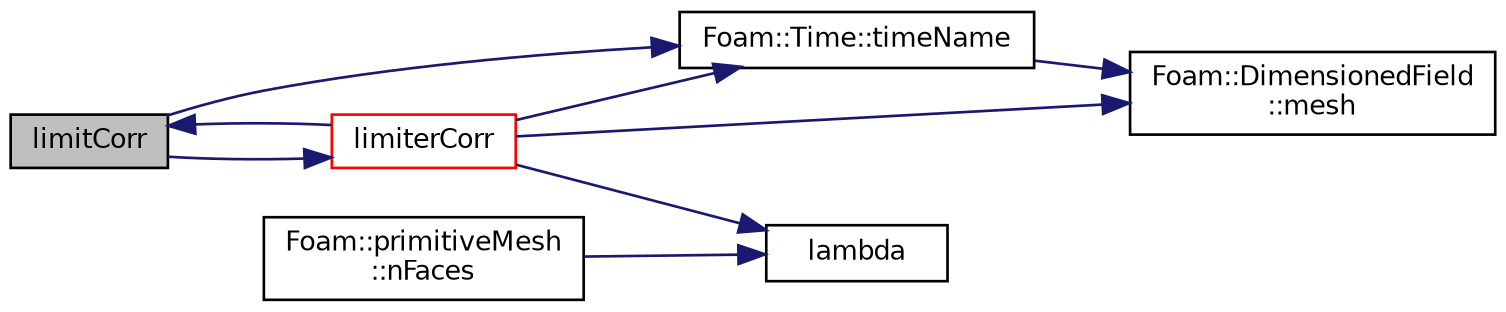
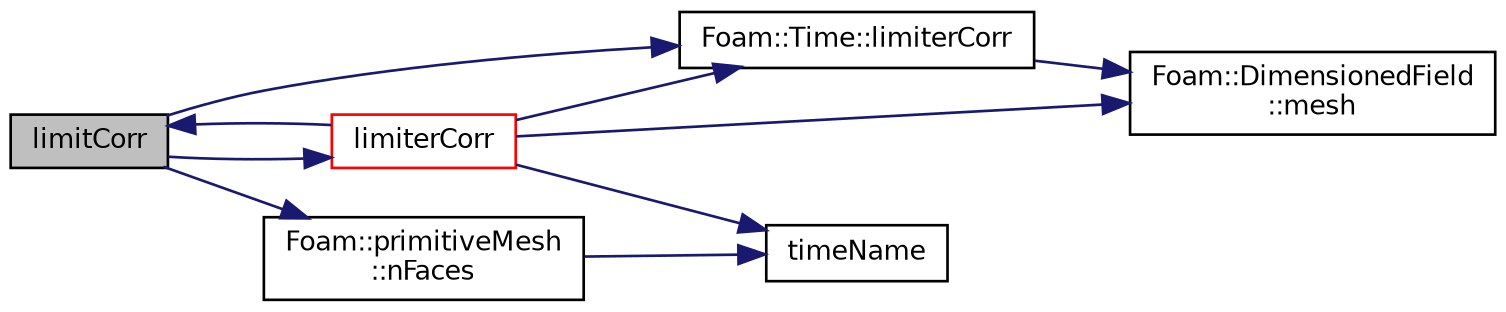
node "Foam::Time::timeName": label "Foam::Time::timeName" -> "Foam::Time::limiterCorr"
edge "limitCorr" -> "Foam::primitiveMesh ::nFaces": added
node "lambda": label "lambda" -> "timeName"
